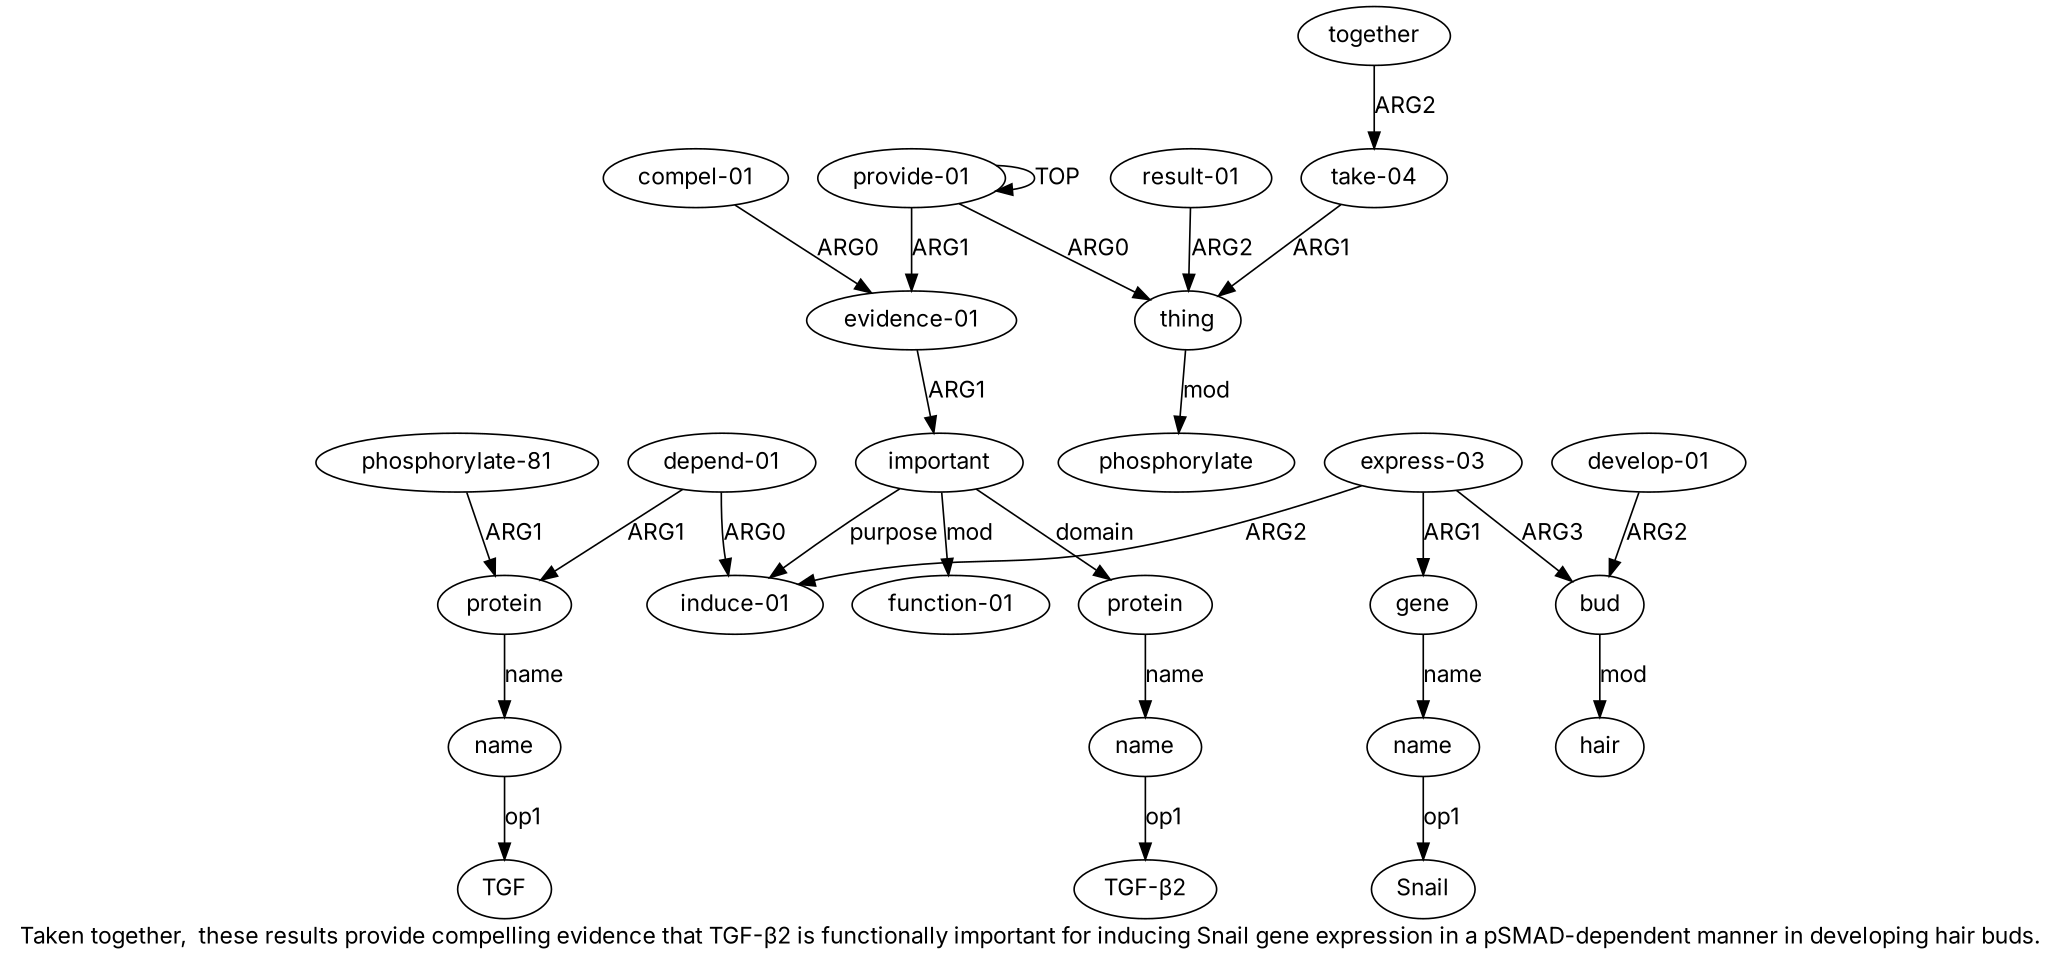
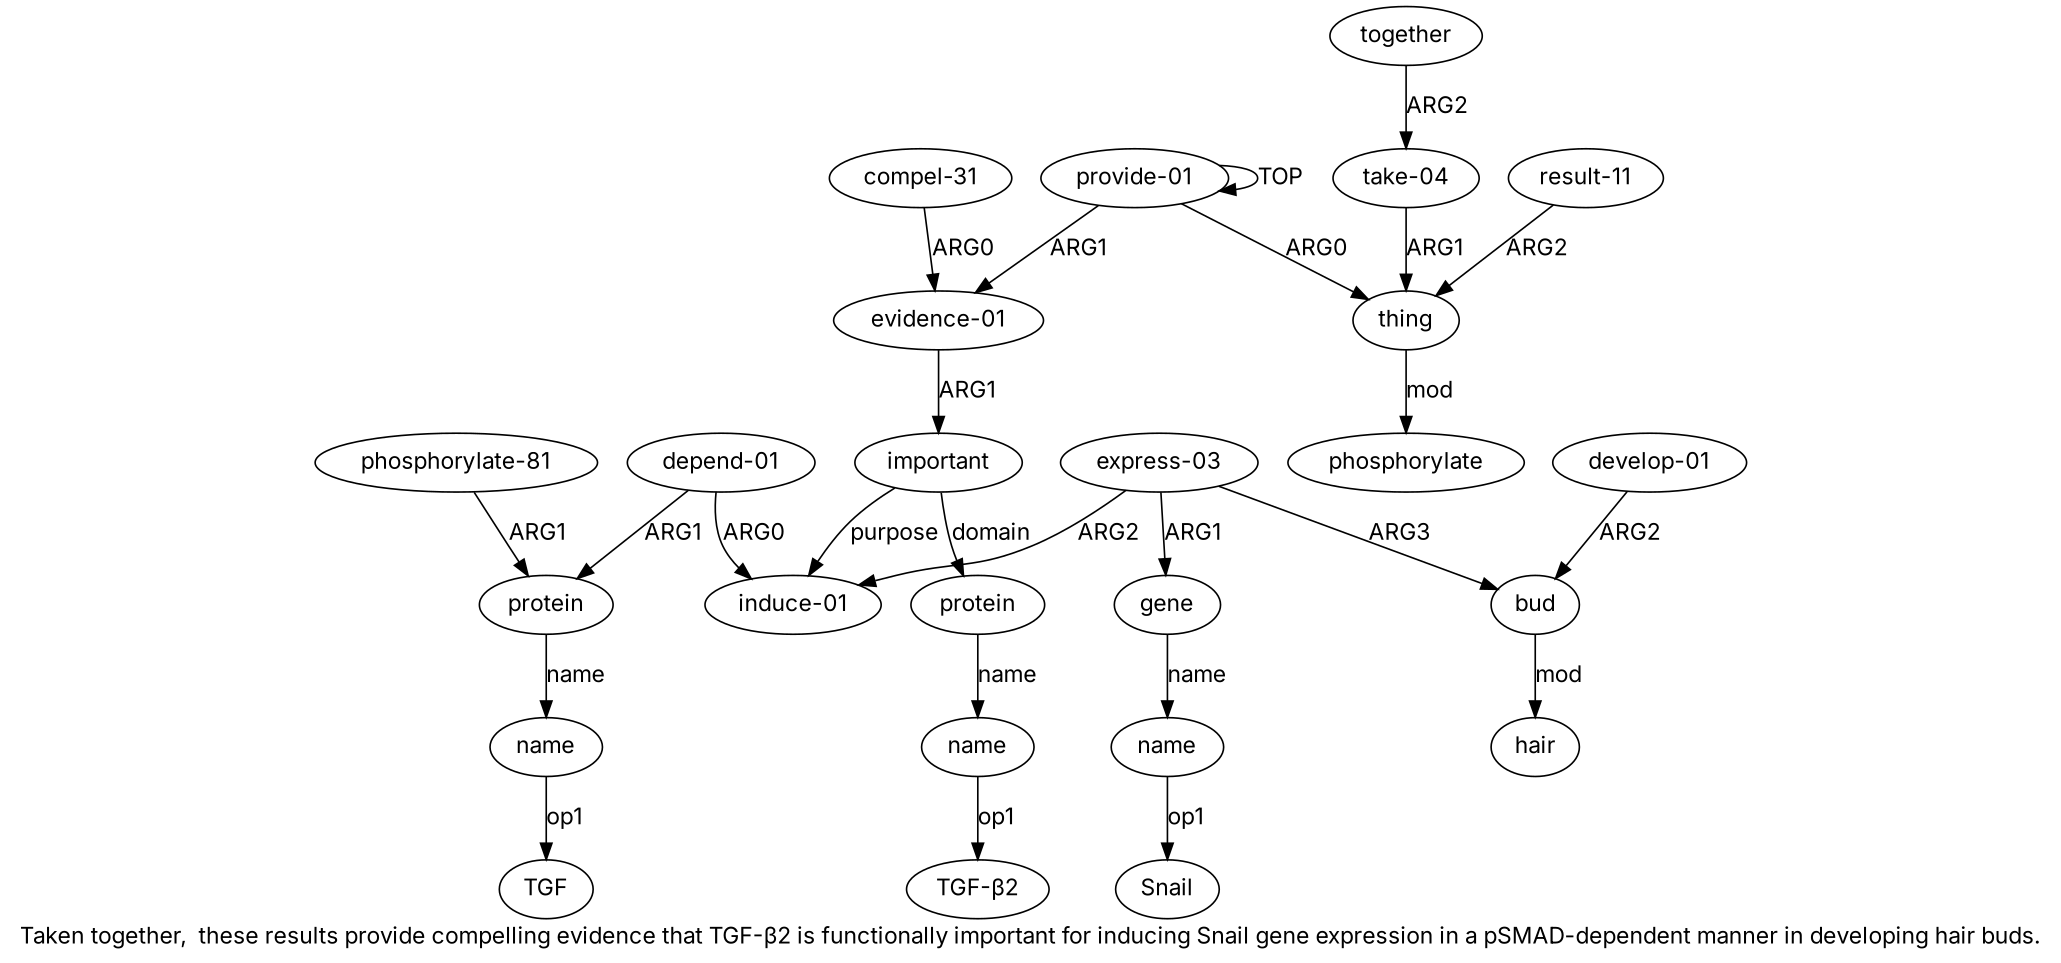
node "compel-01": label "compel-01" -> "compel-31"
node "result-01": label "result-01" -> "result-11"
node "function-01": removed
